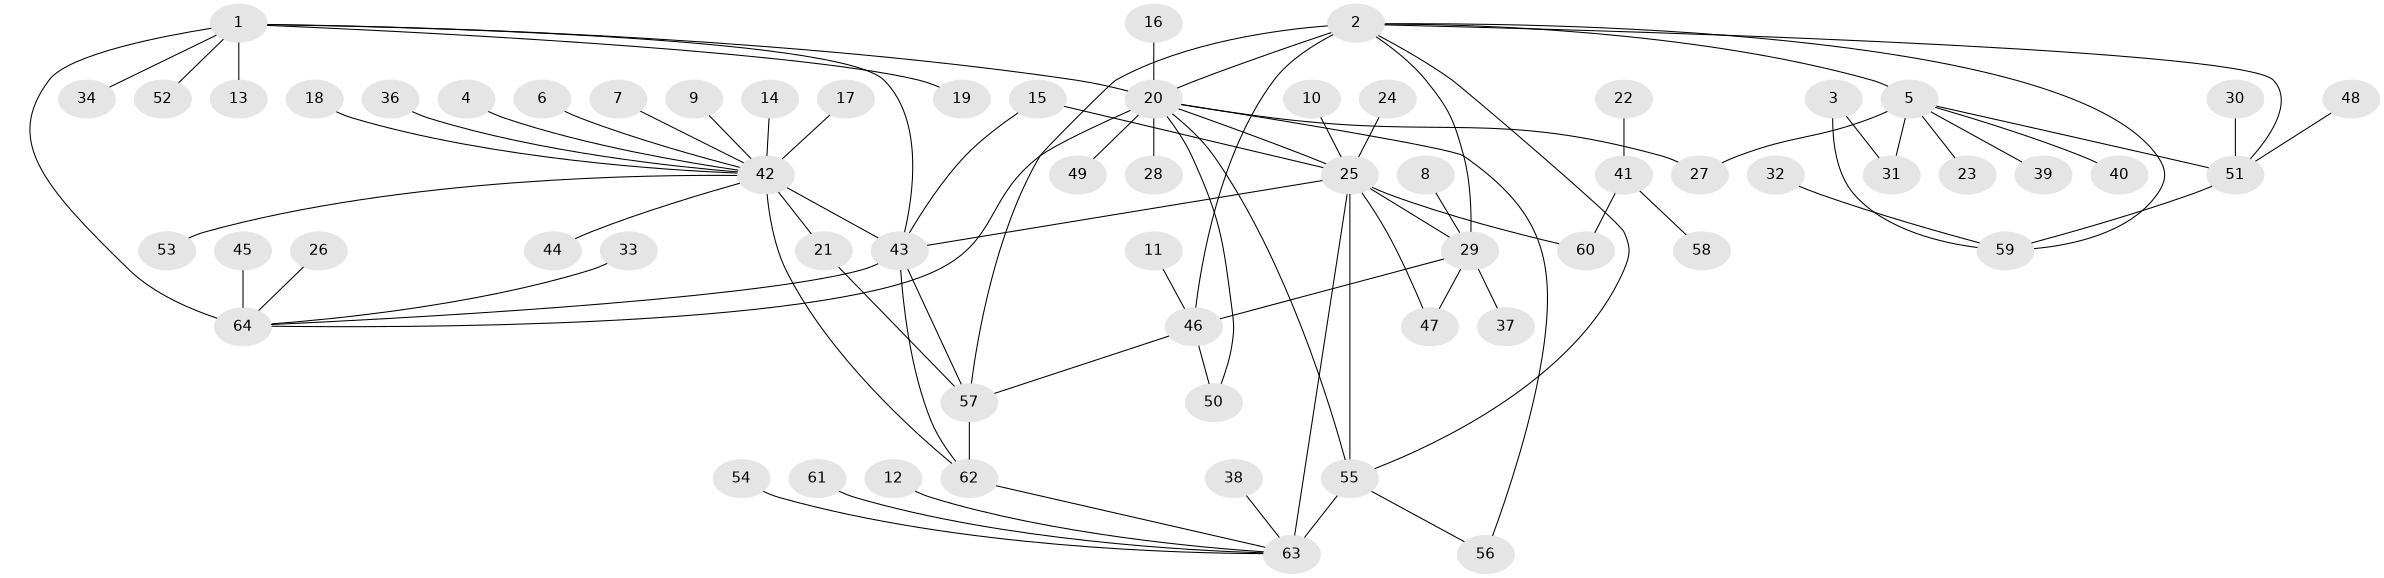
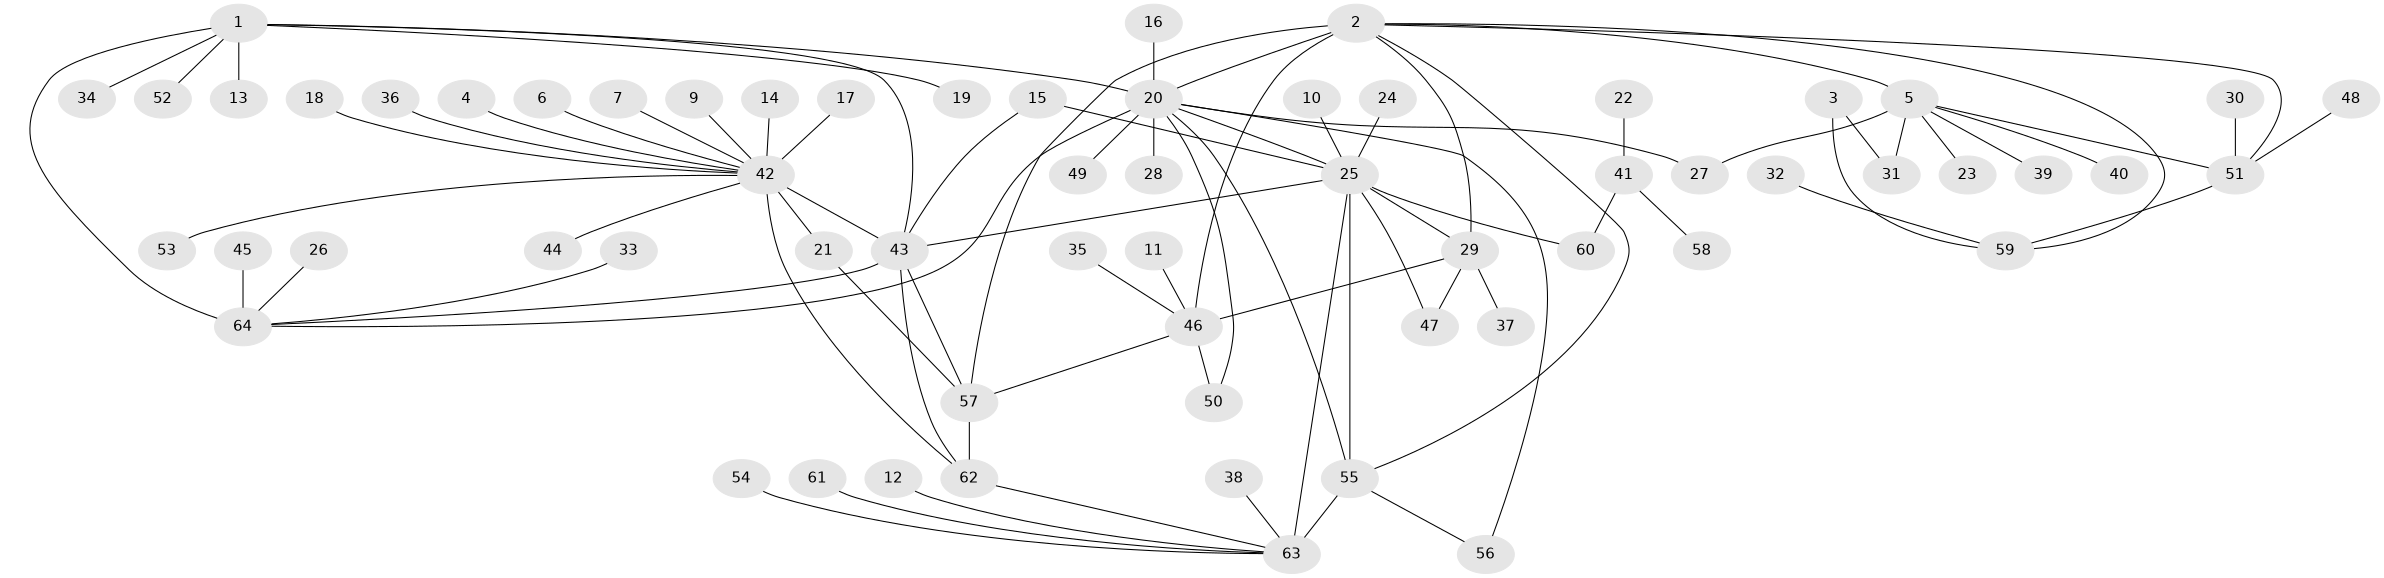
node "8": removed
node "35": added
